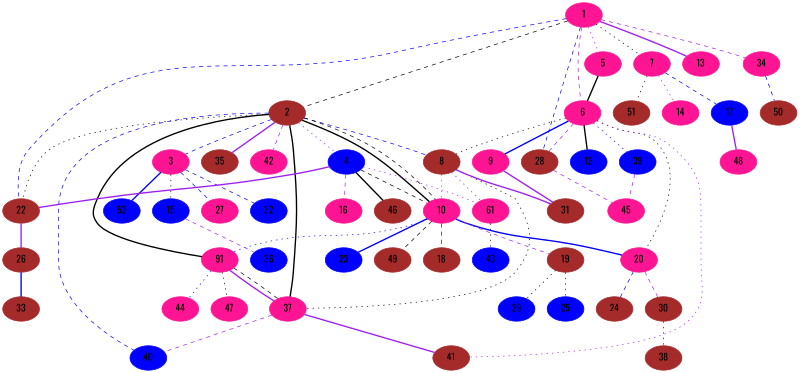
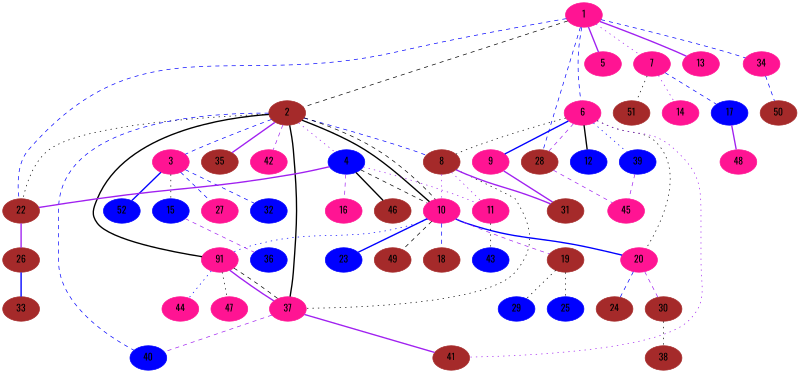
edge "1" -- "34": color purple -> blue
edge "1" -- "7": color black -> purple
edge "1" -- "5": style dotted -> bold
edge "1" -- "6": color purple -> blue
edge "5" -- "6": removed
node "61": label "61" -> "11"
